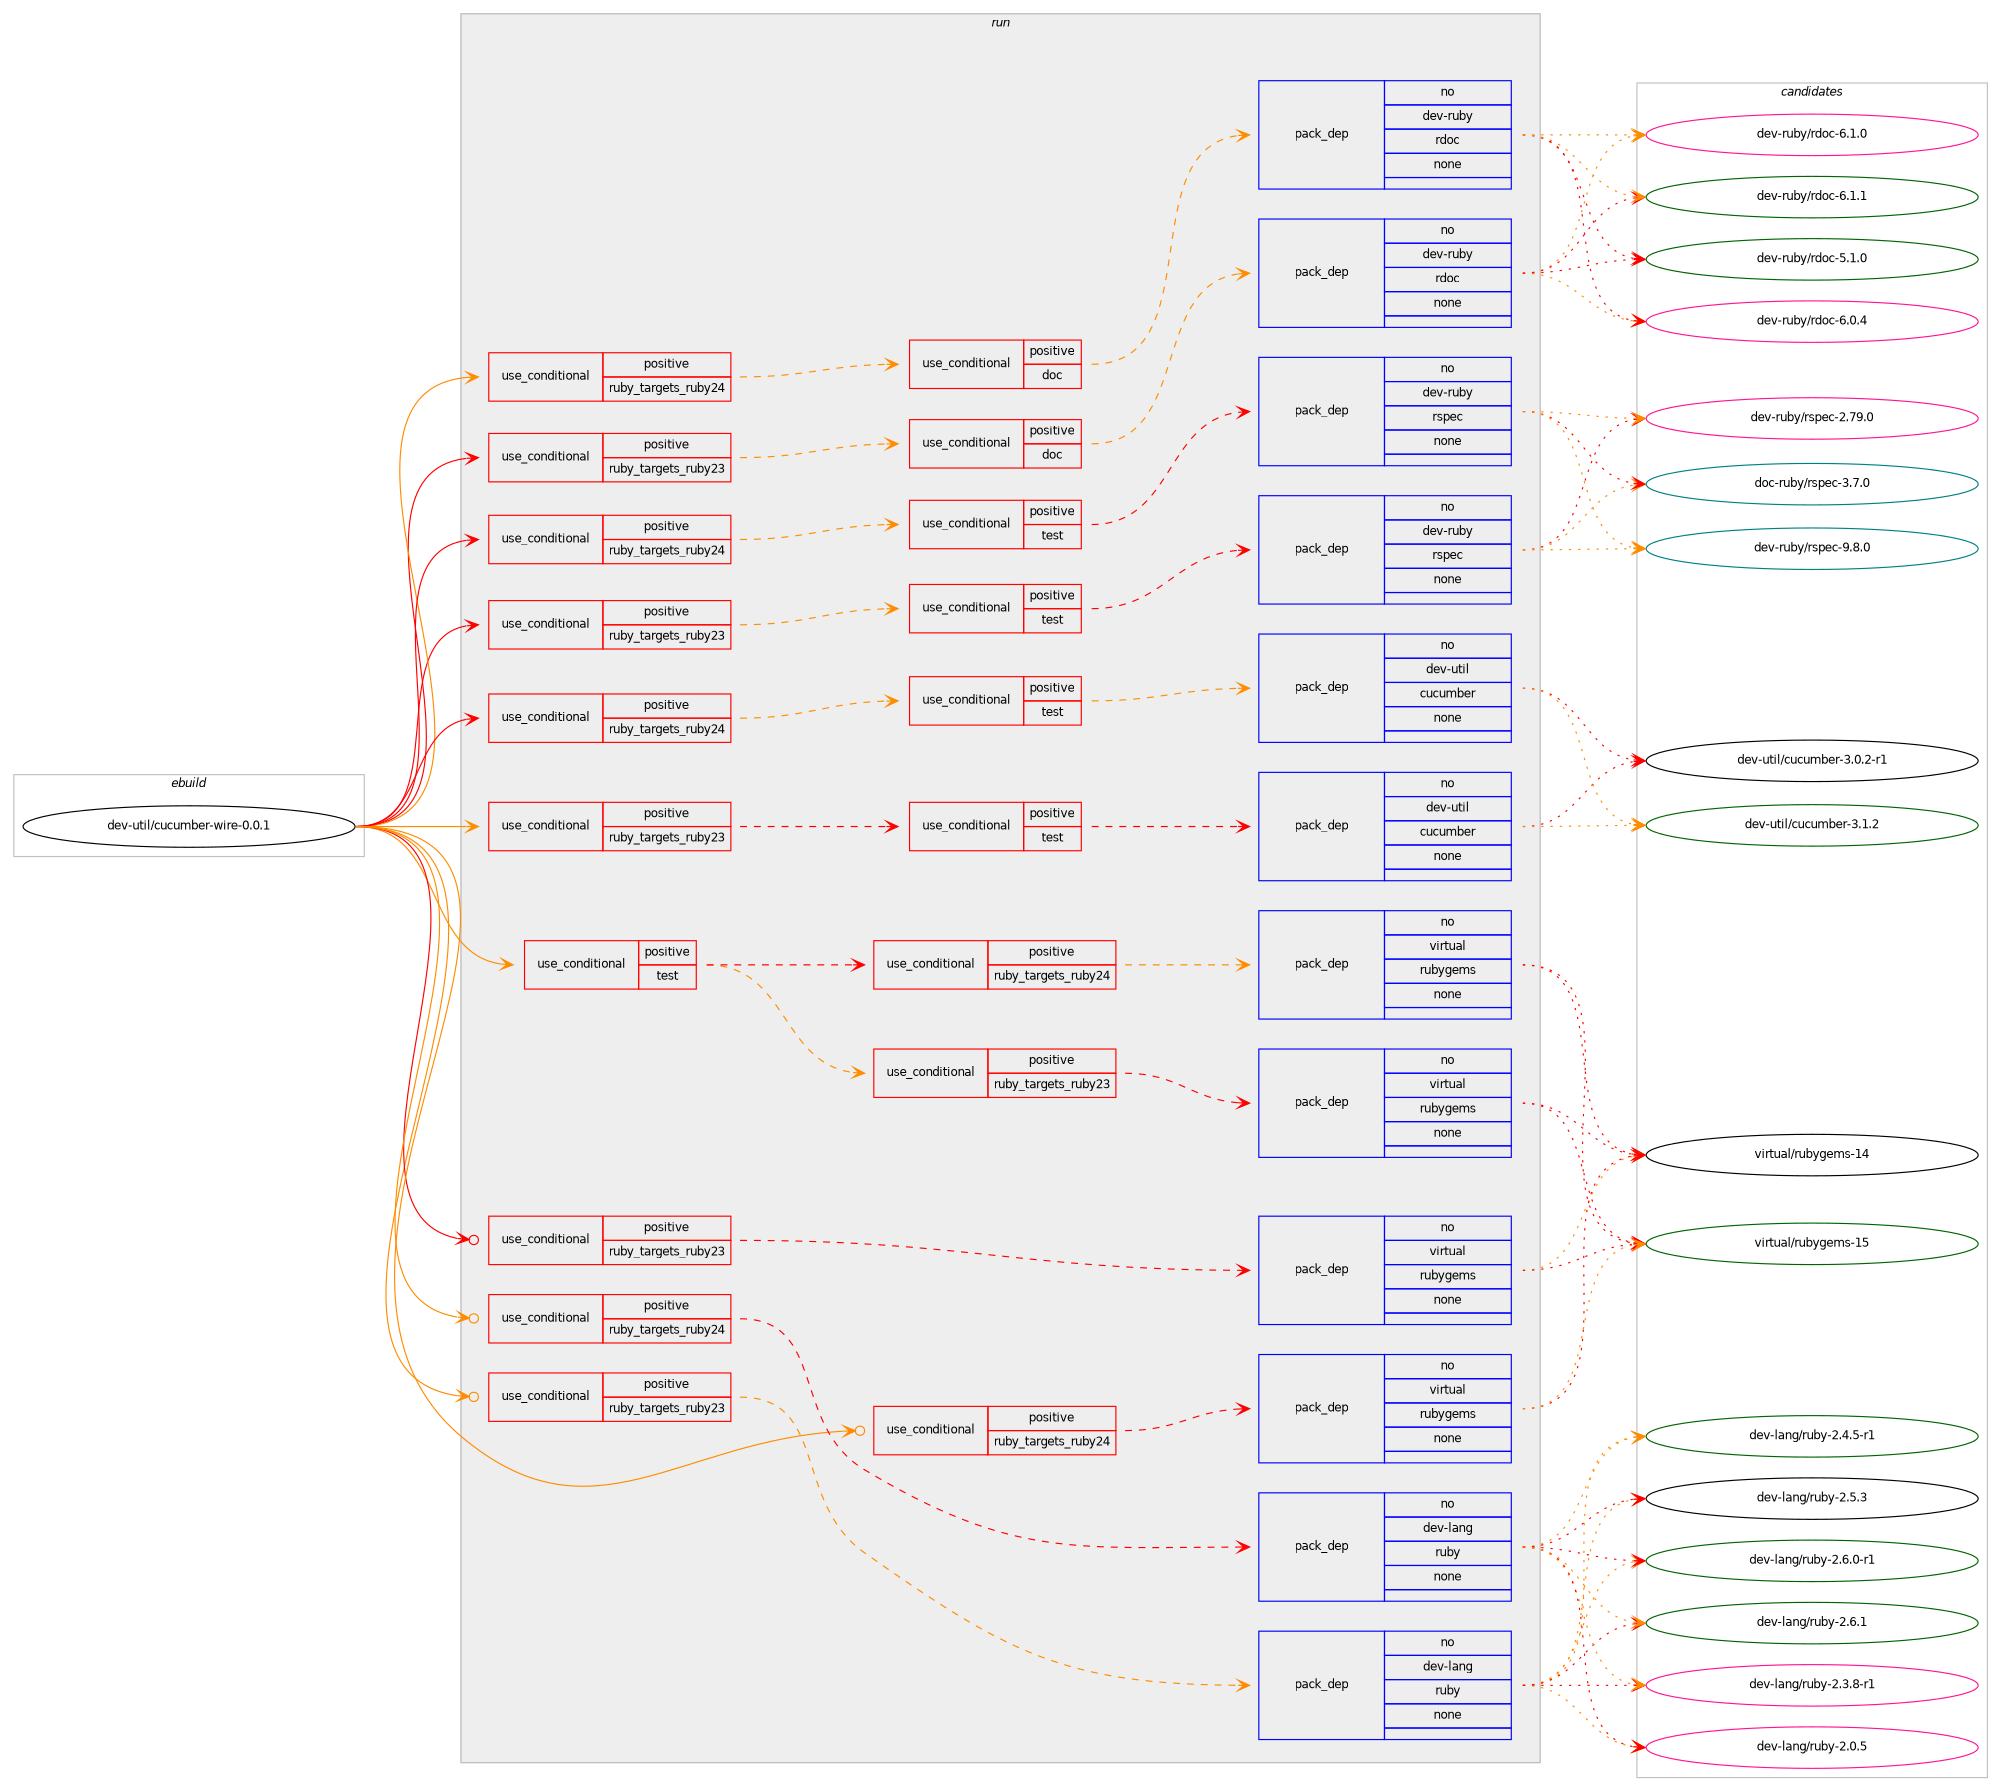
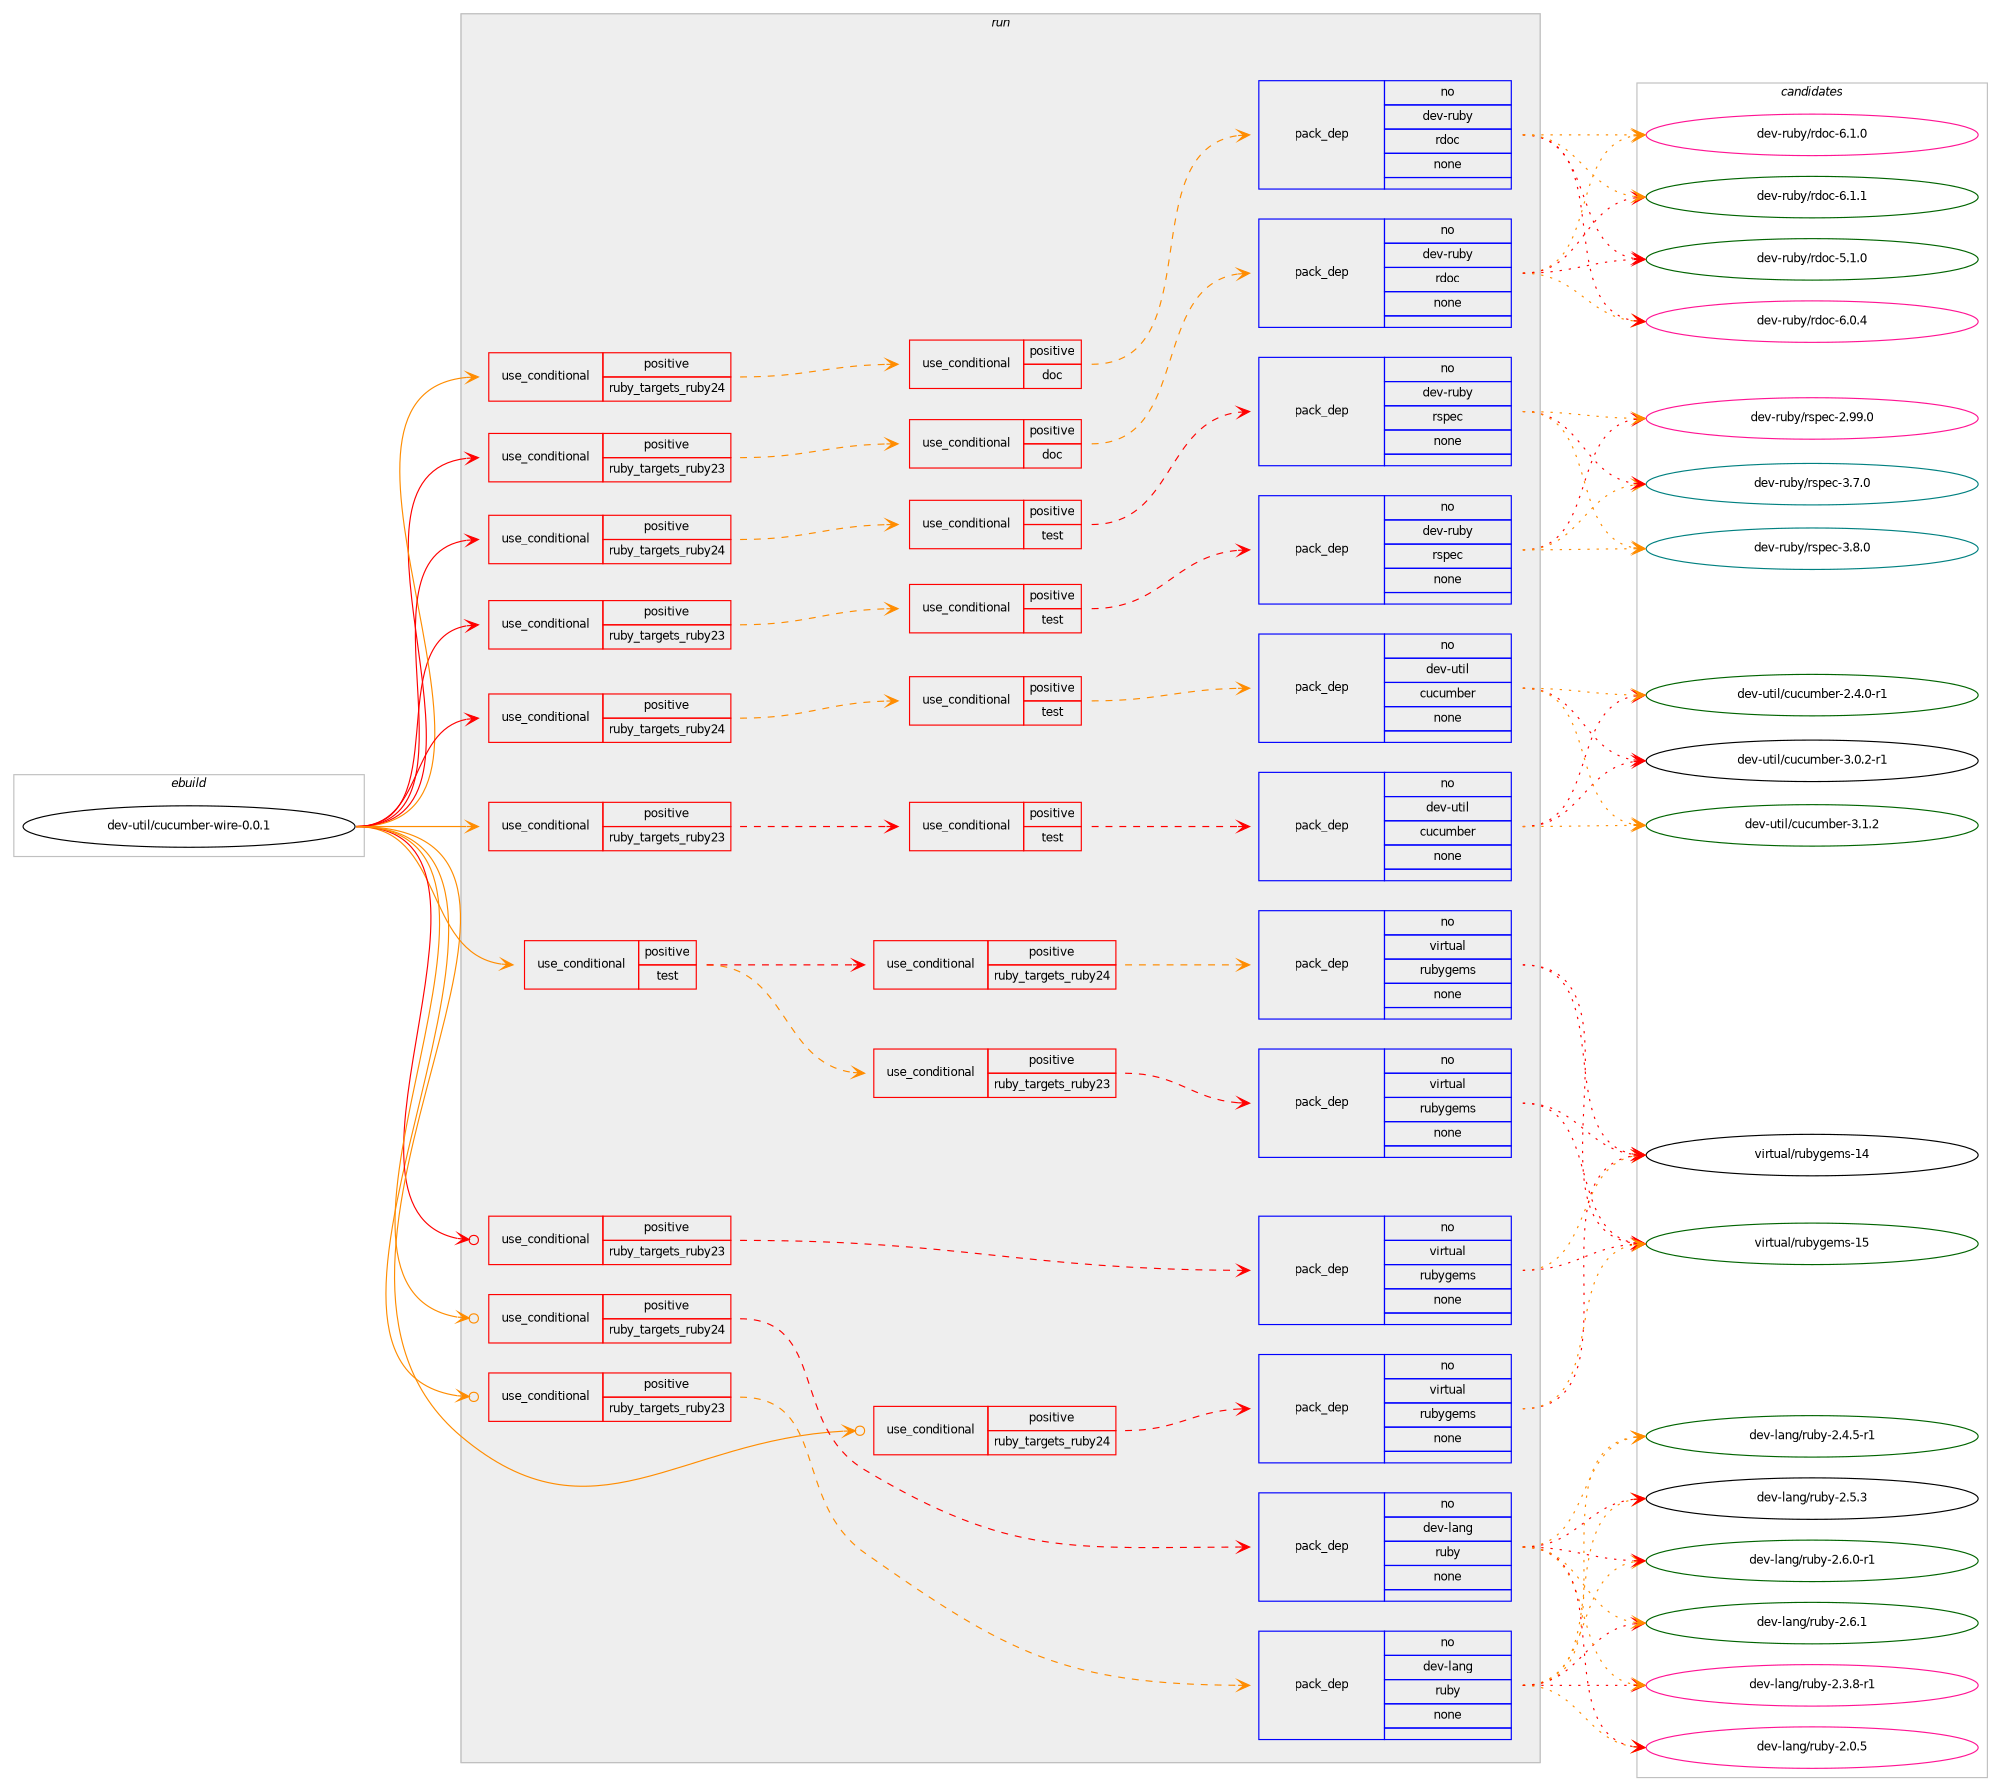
node "dev-ruby/rspec-2.79.0": label "dev-ruby/rspec-2.79.0" -> "dev-ruby/rspec-2.99.0"
node "doc-ruby/rspec-3.7.0": label "doc-ruby/rspec-3.7.0" -> "dev-ruby/rspec-3.7.0"
node "dev-ruby/rspec-9.8.0": label "dev-ruby/rspec-9.8.0" -> "dev-ruby/rspec-3.8.0"
node "dev-util/cucumber-2.4.0-r1": added
